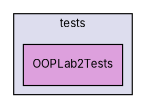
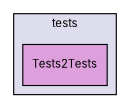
node "OOPLab2Tests": label "OOPLab2Tests" -> "Tests2Tests"
